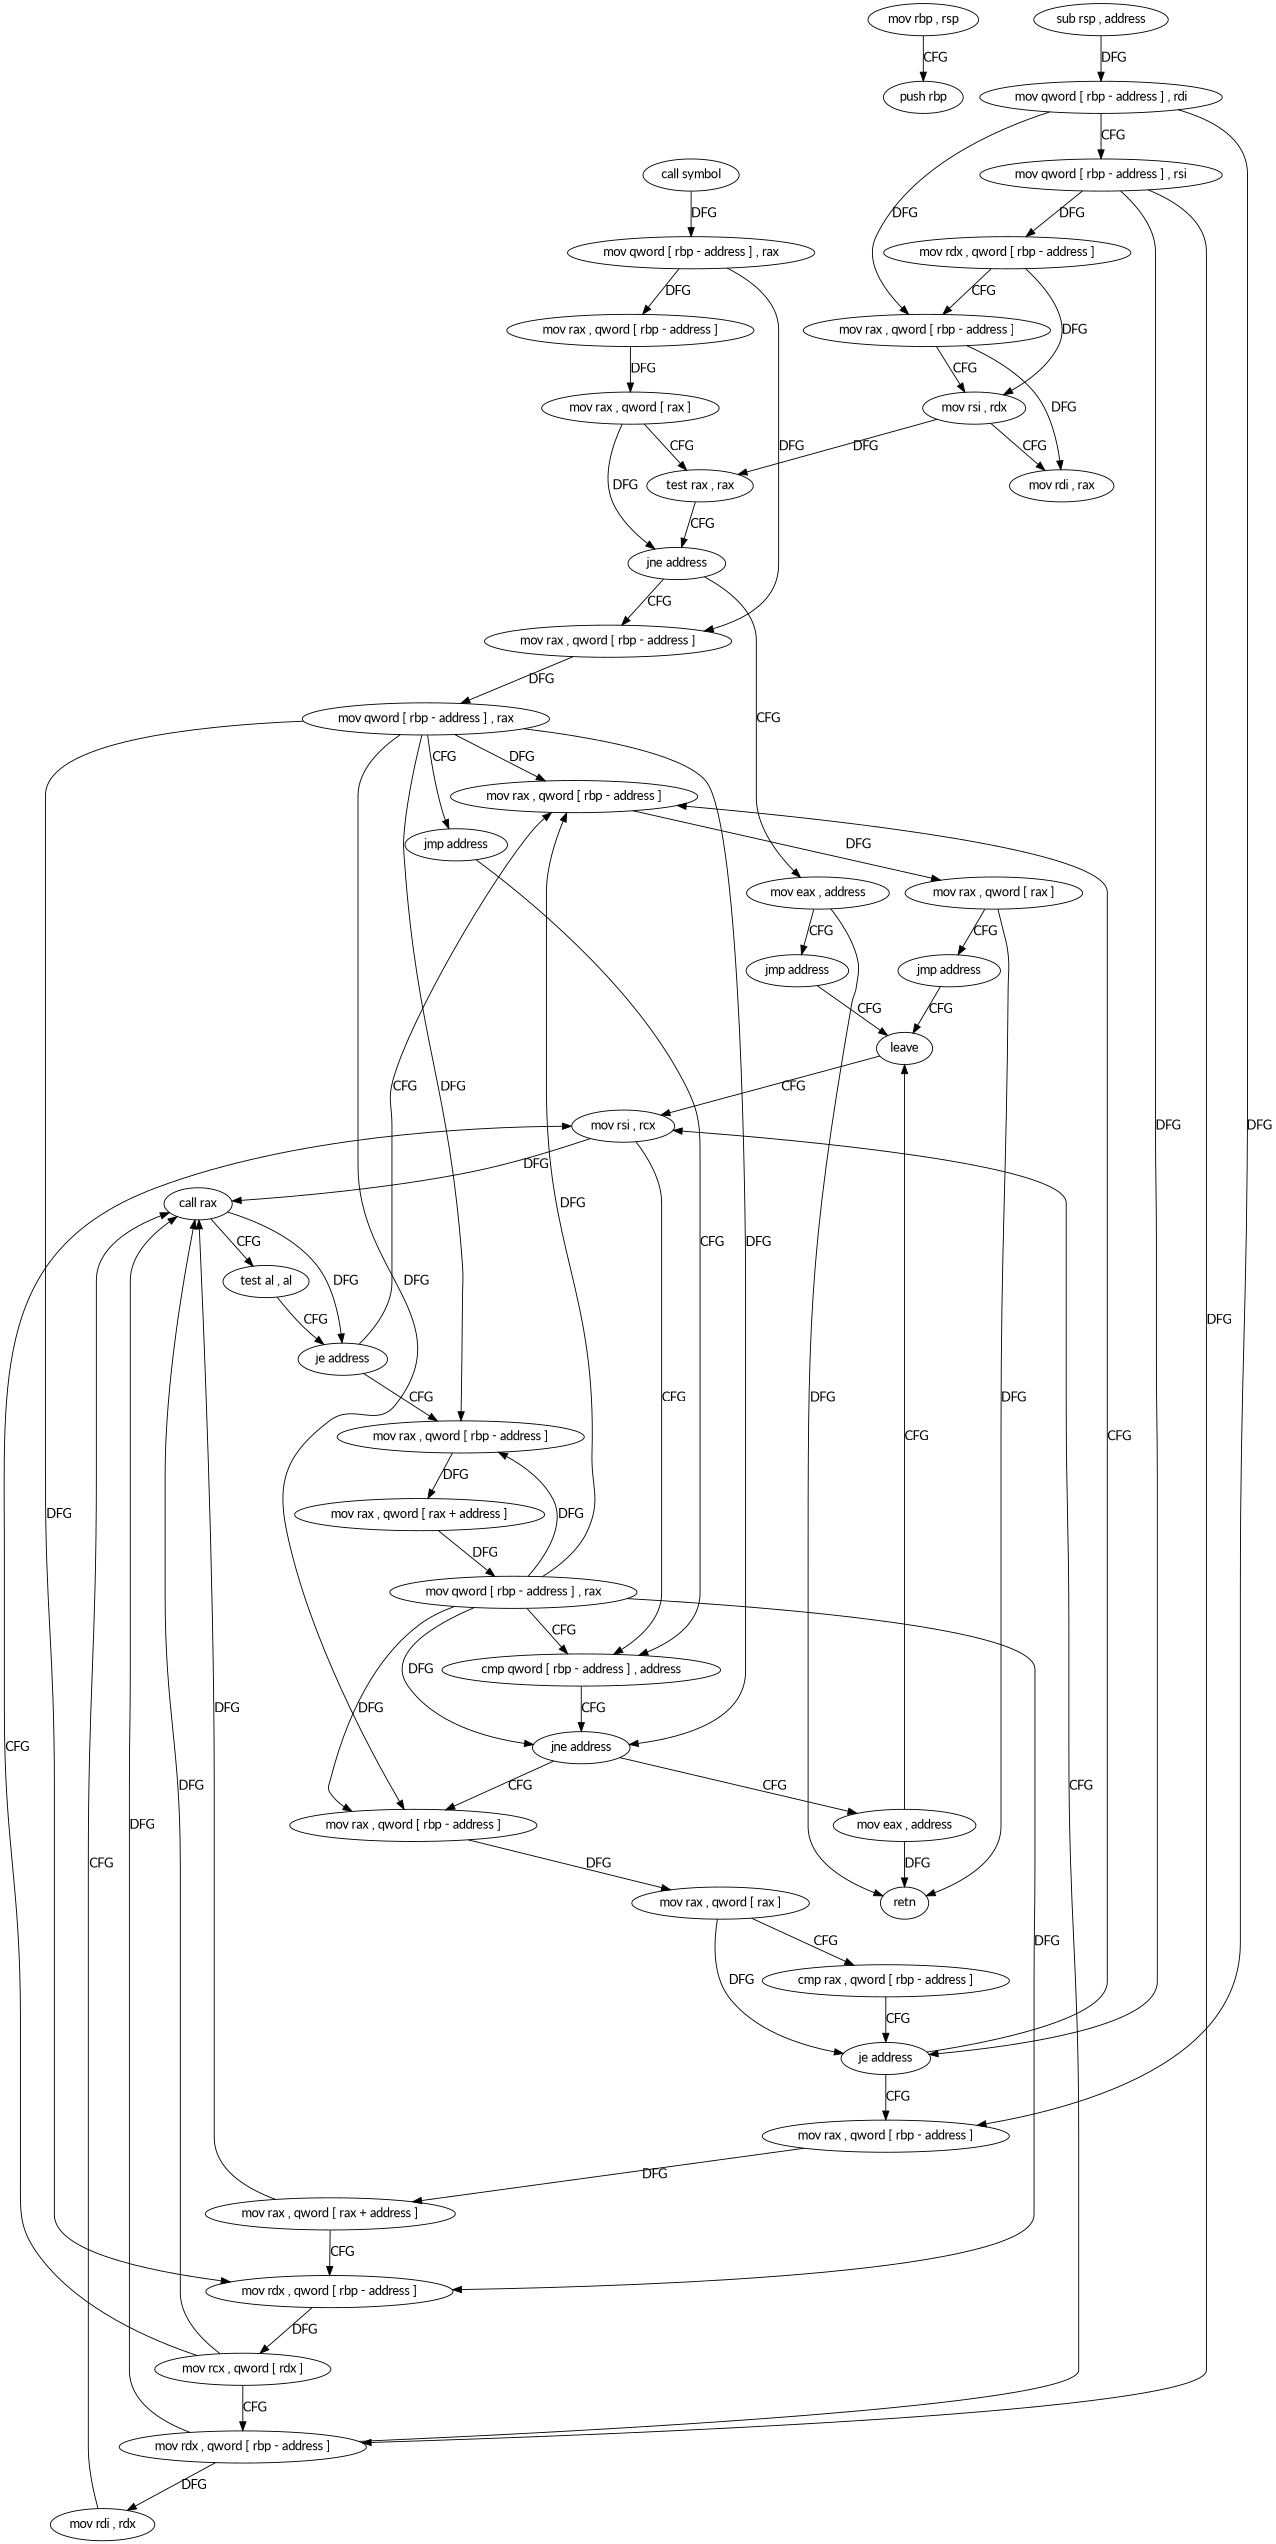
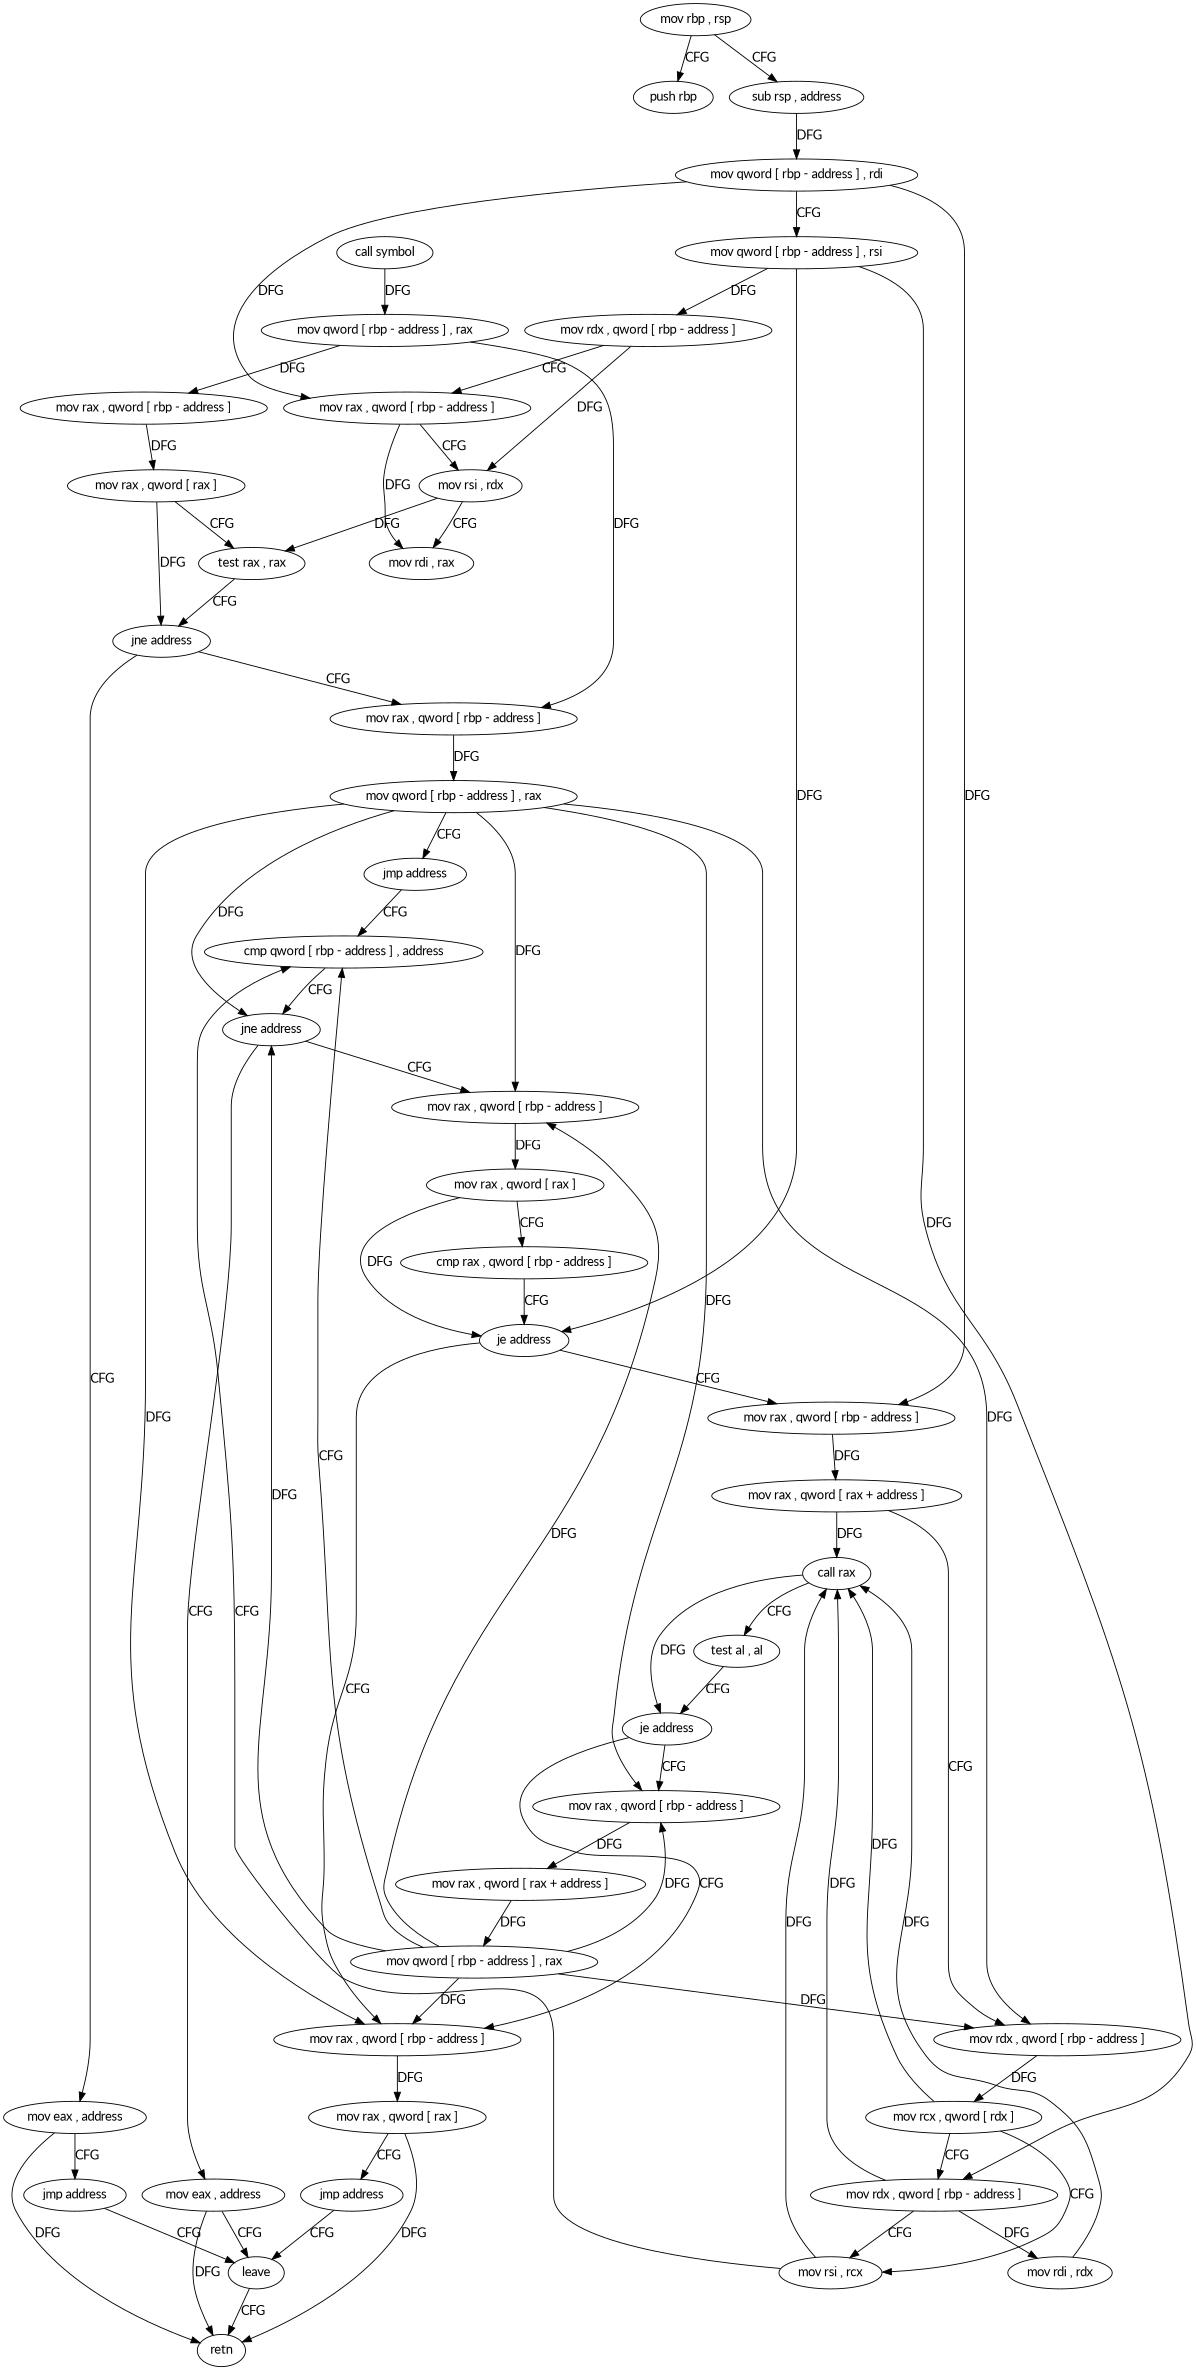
edge "mov rbp , rsp" -> "sub rsp , address": added, label "CFG"
edge "leave" -> "mov rsi , rcx": now "leave" -> "retn"
edge "mov rdi , rdx" -> "call rax": label "CFG" -> "DFG"
